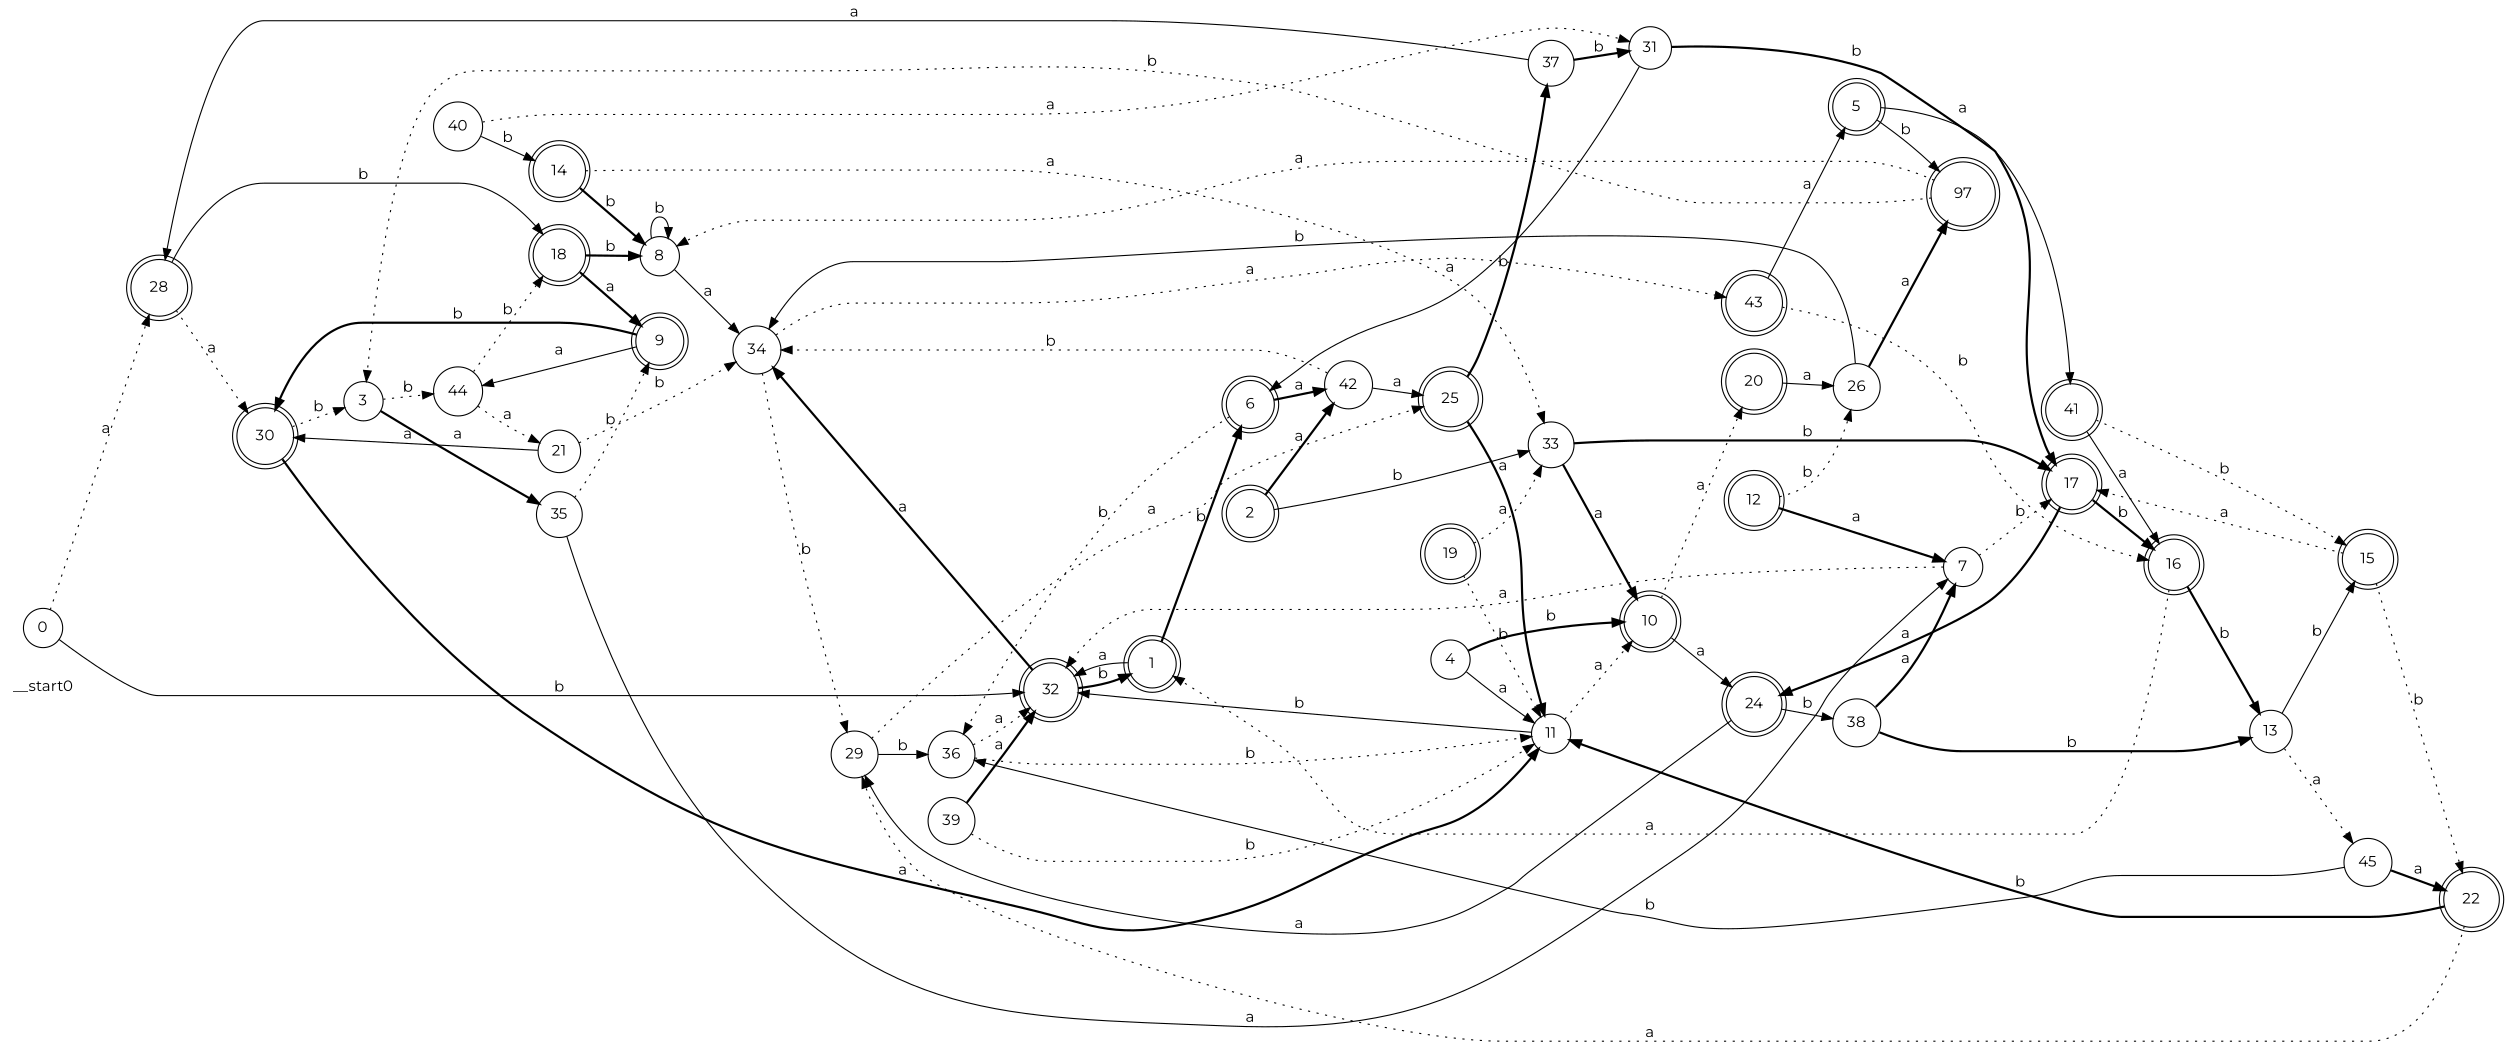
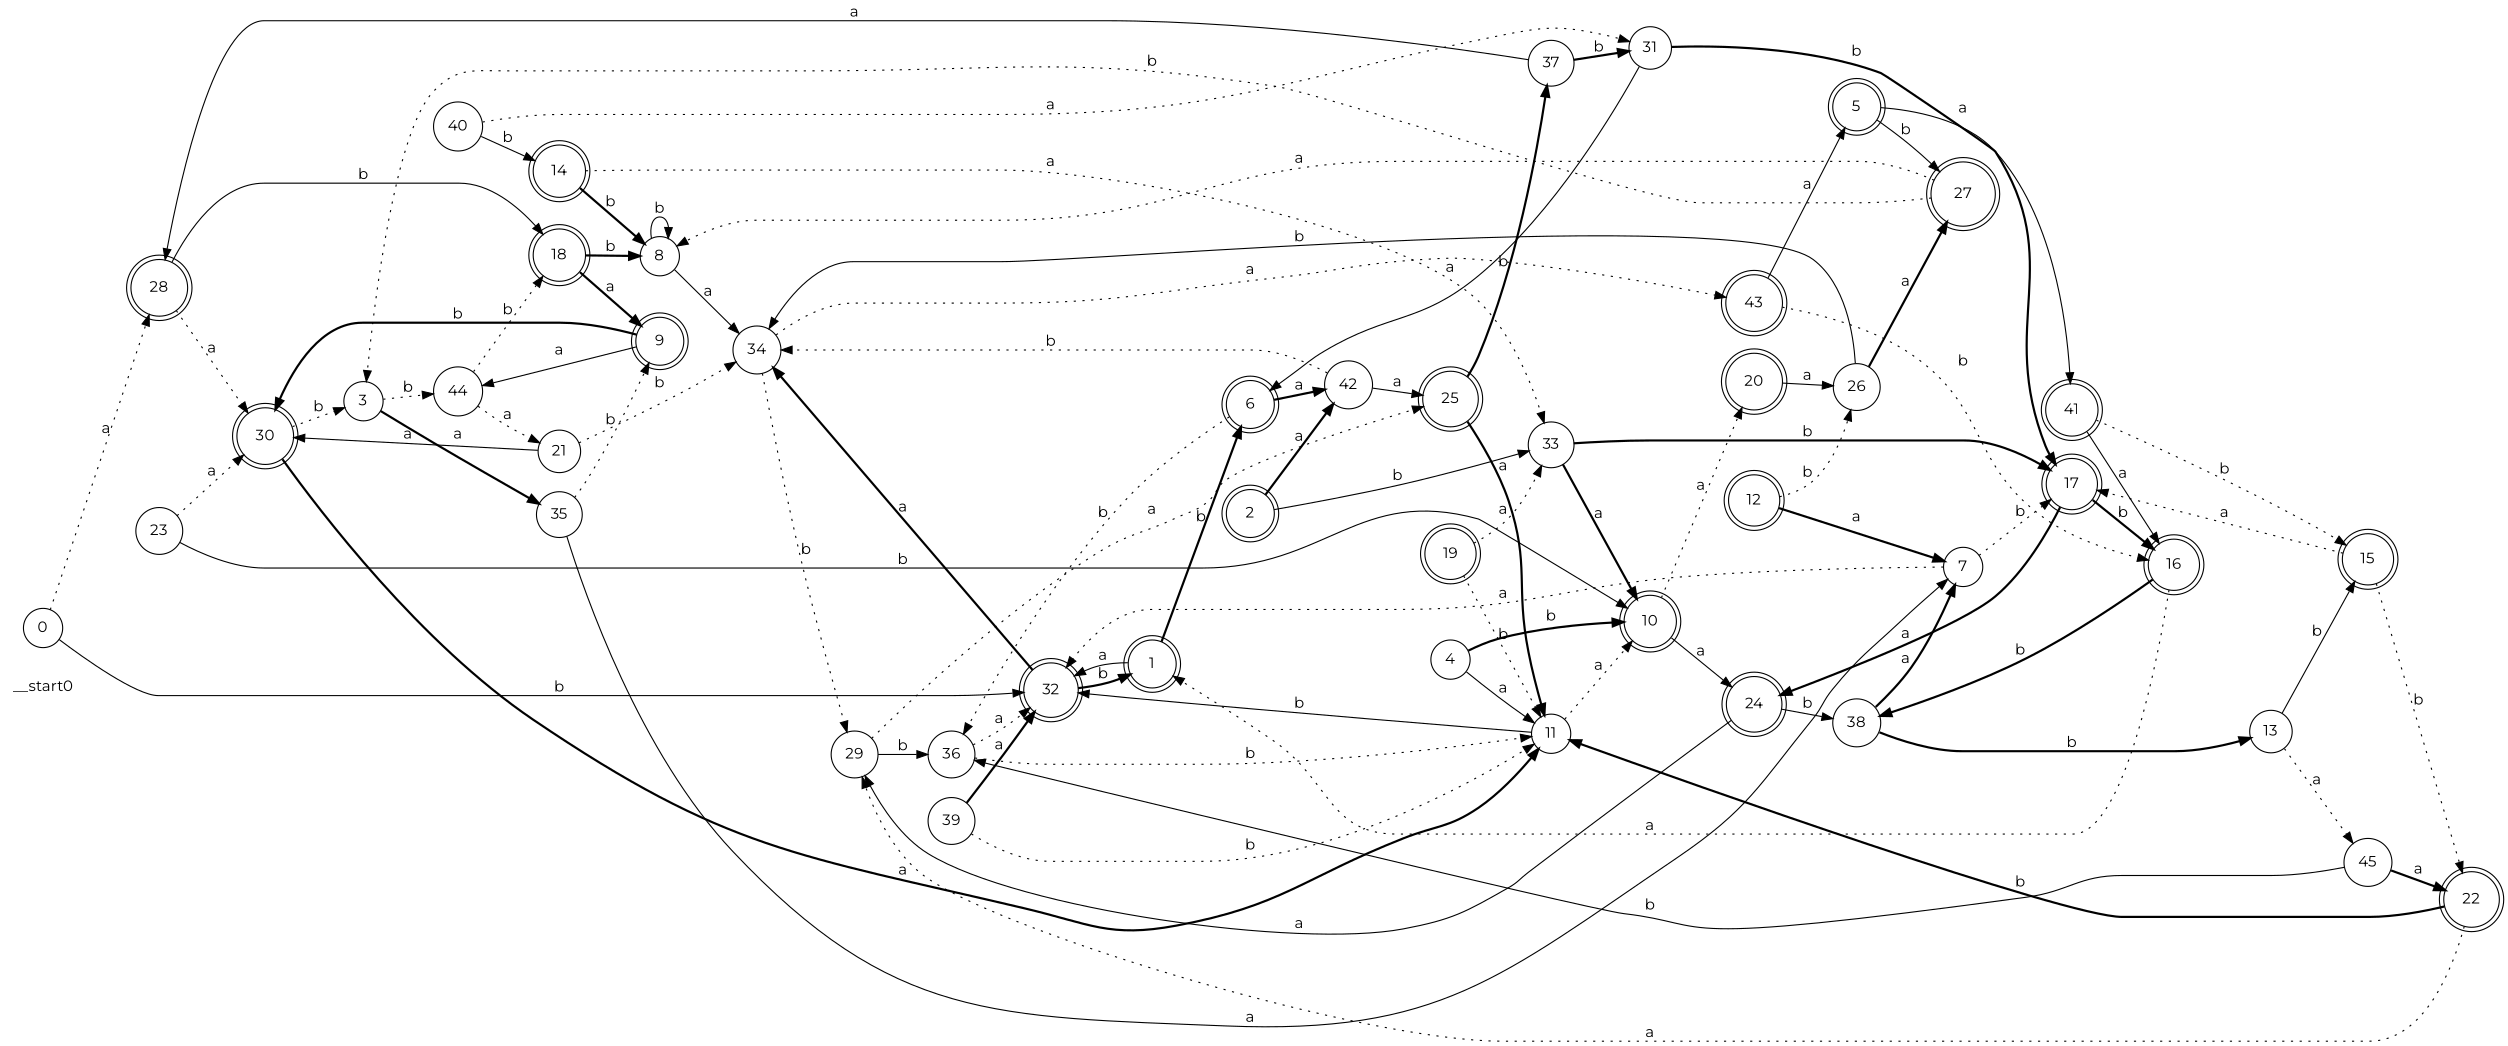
node "97": label "97" -> "27"
node "23": added
edge "16" -> "13": now "16" -> "38"
